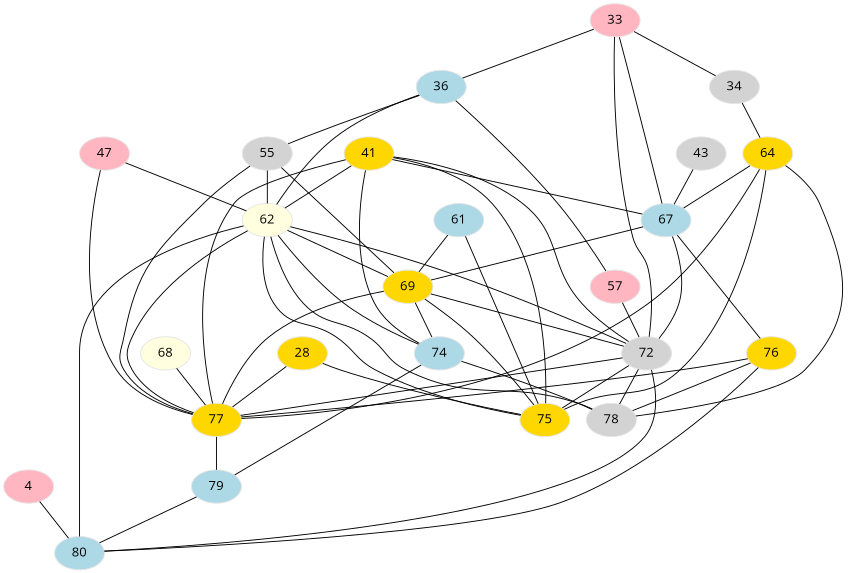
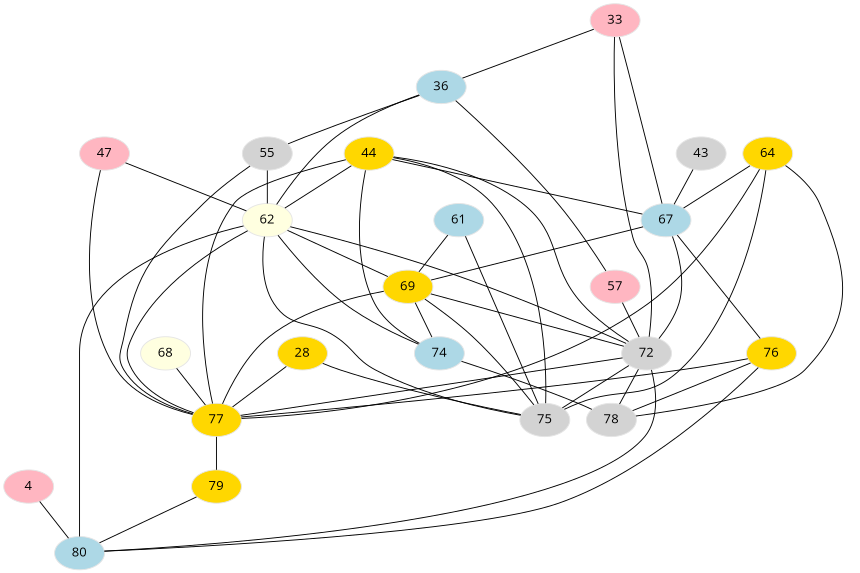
node "34": removed
node "41": label "41" -> "44"
edge "55" -- "69": removed
edge "62" -- "78": removed
edge "74" -- "79": removed
node "75": fillcolor gold -> lightgrey
node "79": fillcolor lightblue -> gold
